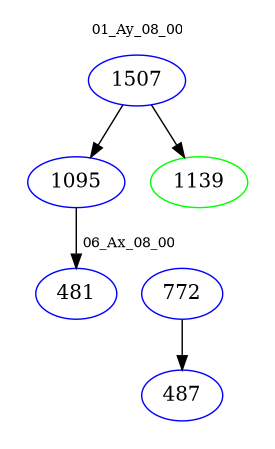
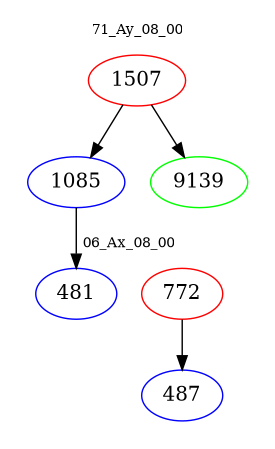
cluster "01_Ay_08_00": label "01_Ay_08_00" -> "71_Ay_08_00"
node "1507": color blue -> red
node "1095": label "1095" -> "1085"
node "1139": label "1139" -> "9139"
node "772": color blue -> red
